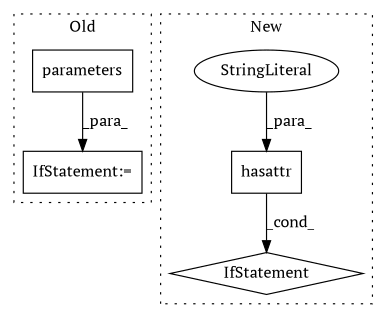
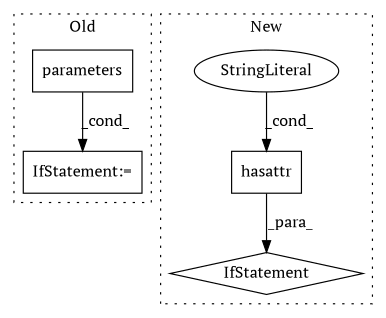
edge "parameters" -> "IfStatement:=": label "_para_" -> "_cond_"
edge "StringLiteral" -> "hasattr": label "_para_" -> "_cond_"
edge "hasattr" -> "IfStatement": label "_cond_" -> "_para_"
